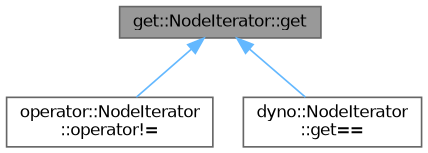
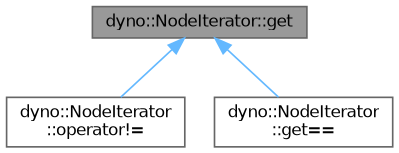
node "get::NodeIterator::get": label "get::NodeIterator::get" -> "dyno::NodeIterator::get"
node "operator::NodeIterator ::operator!=": label "operator::NodeIterator ::operator!=" -> "dyno::NodeIterator ::operator!="
